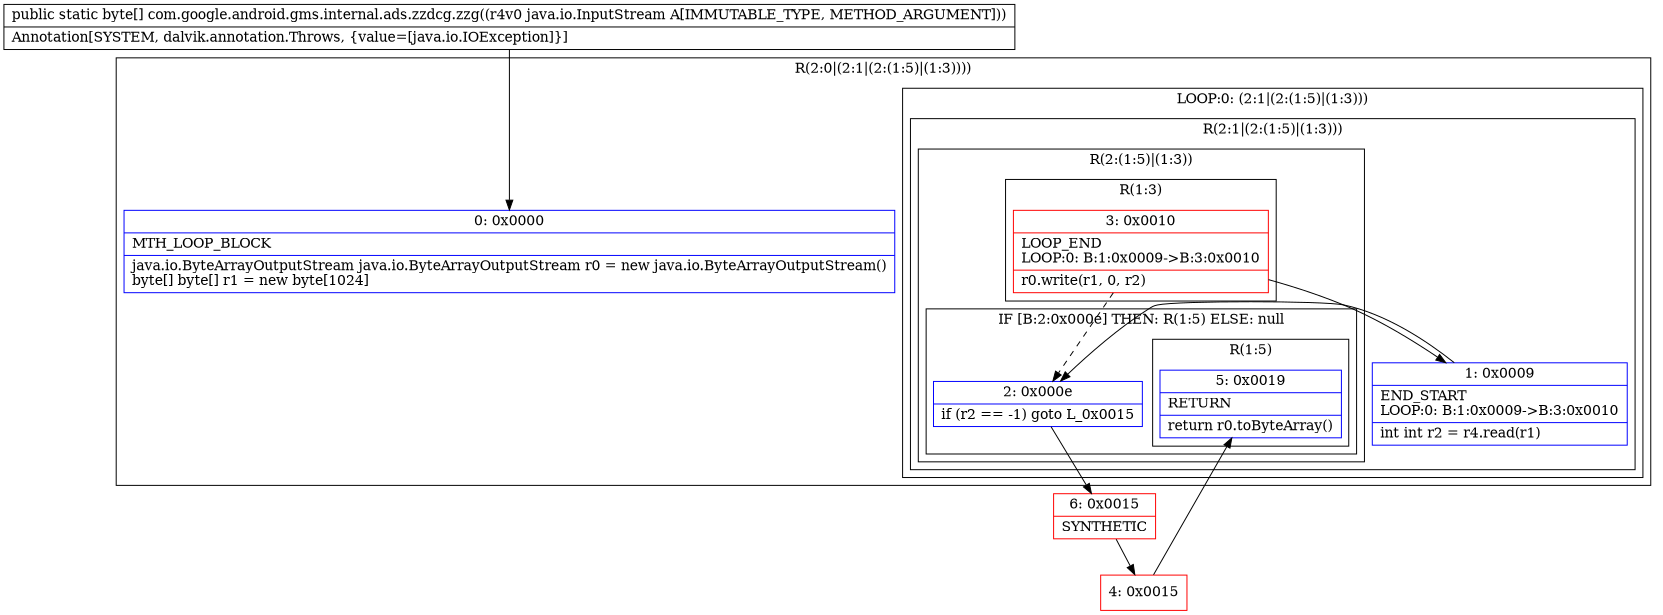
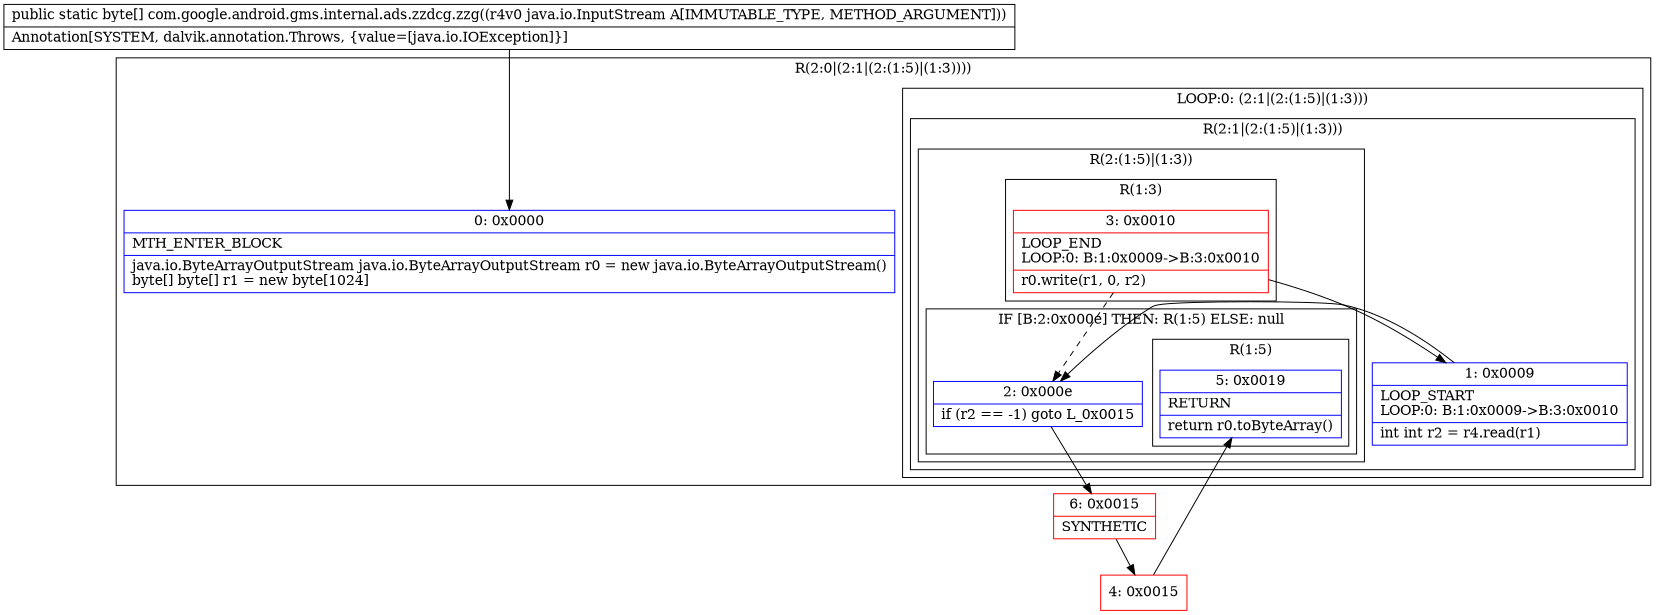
node "0: 0x0000": text "MTH_LOOP_BLOCK" -> "MTH_ENTER_BLOCK"
node "1: 0x0009": text "END_START" -> "LOOP_START"
